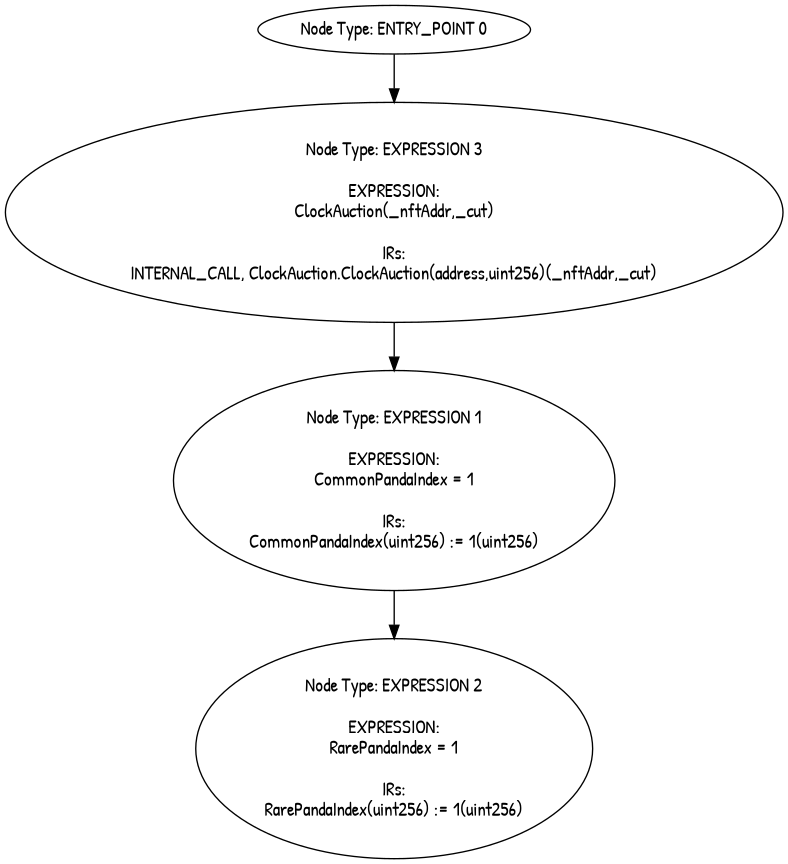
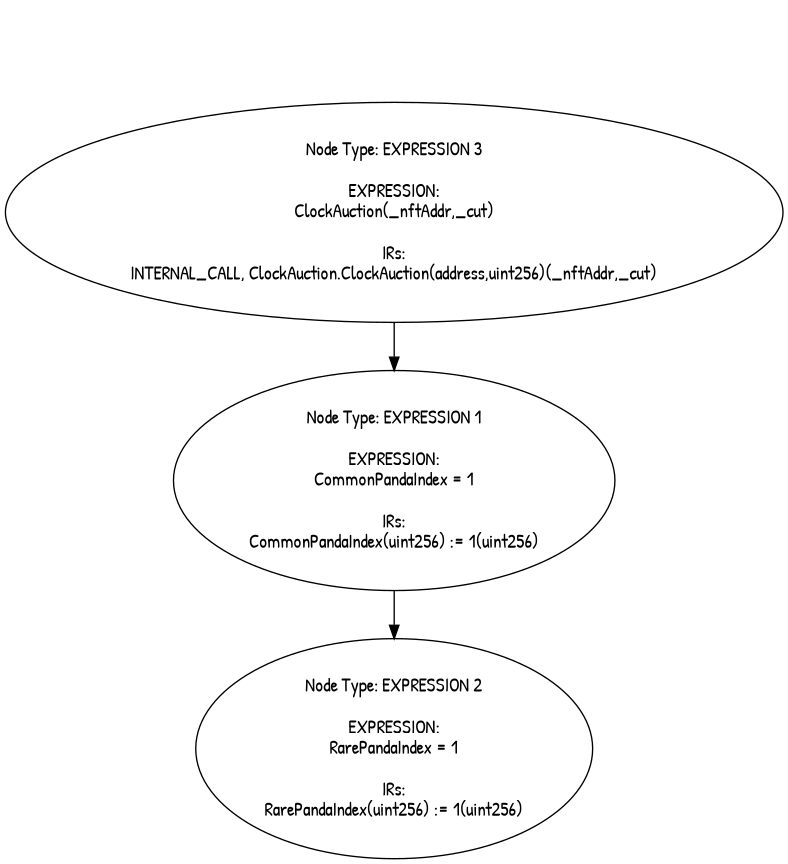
node "Node Type: ENTRY_POINT 0": removed
